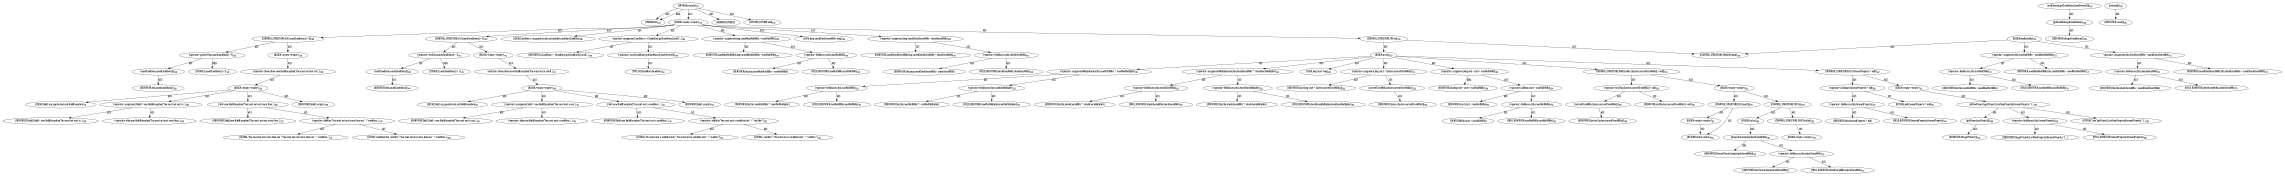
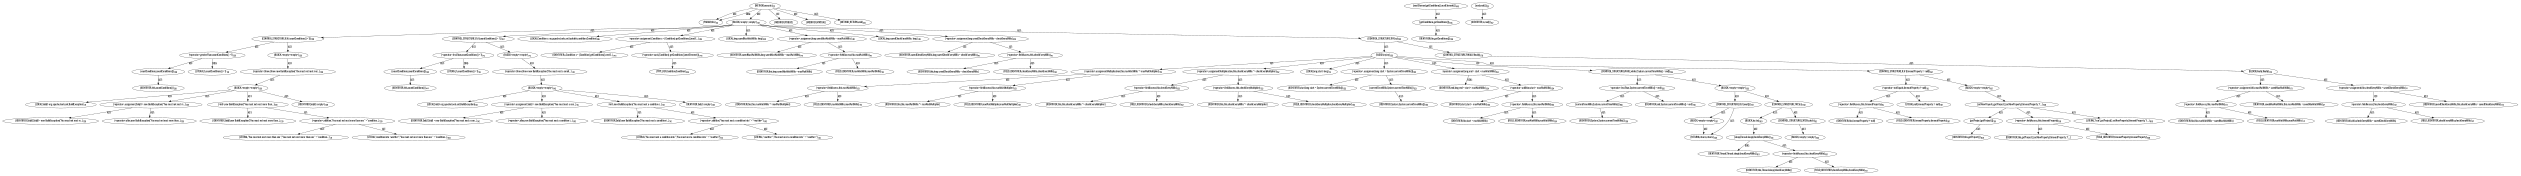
node "(MODIFIER,VIRTUAL)": added
node "(LOCAL,long savedMaxWaitMillis: long)": added
edge "(BLOCK,finally,finally)" -> "(CONTROL_STRUCTURE,FINALLY,finally)": reversed
node "(CONTROL_STRUCTURE,FINALLY,finally)": text "160" -> "170"
